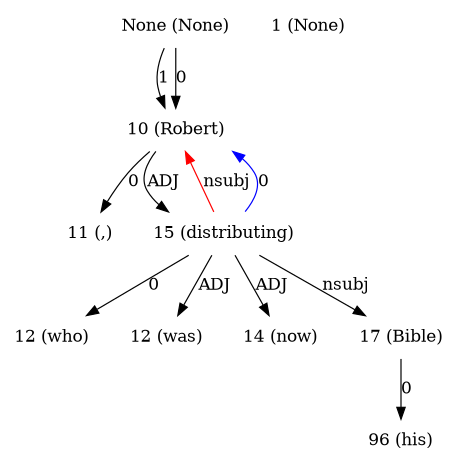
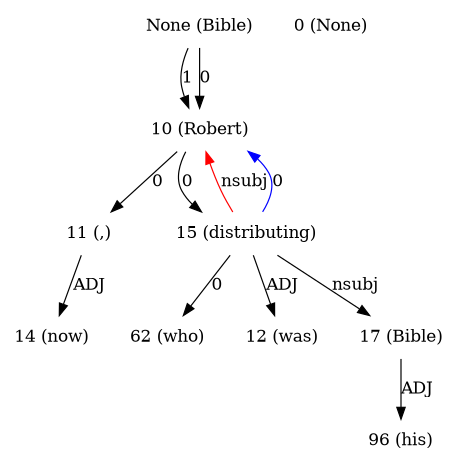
node "None (None)": label "None (None)" -> "None (Bible)"
node "1 (None)": label "1 (None)" -> "0 (None)"
edge "10 (Robert)" -> "15 (distributing)": label "ADJ" -> "0"
edge "15 (distributing)" -> "14 (now)": now "11 (,)" -> "14 (now)"
node "12 (who)": label "12 (who)" -> "62 (who)"
edge "17 (Bible)" -> "96 (his)": label "0" -> "ADJ"
